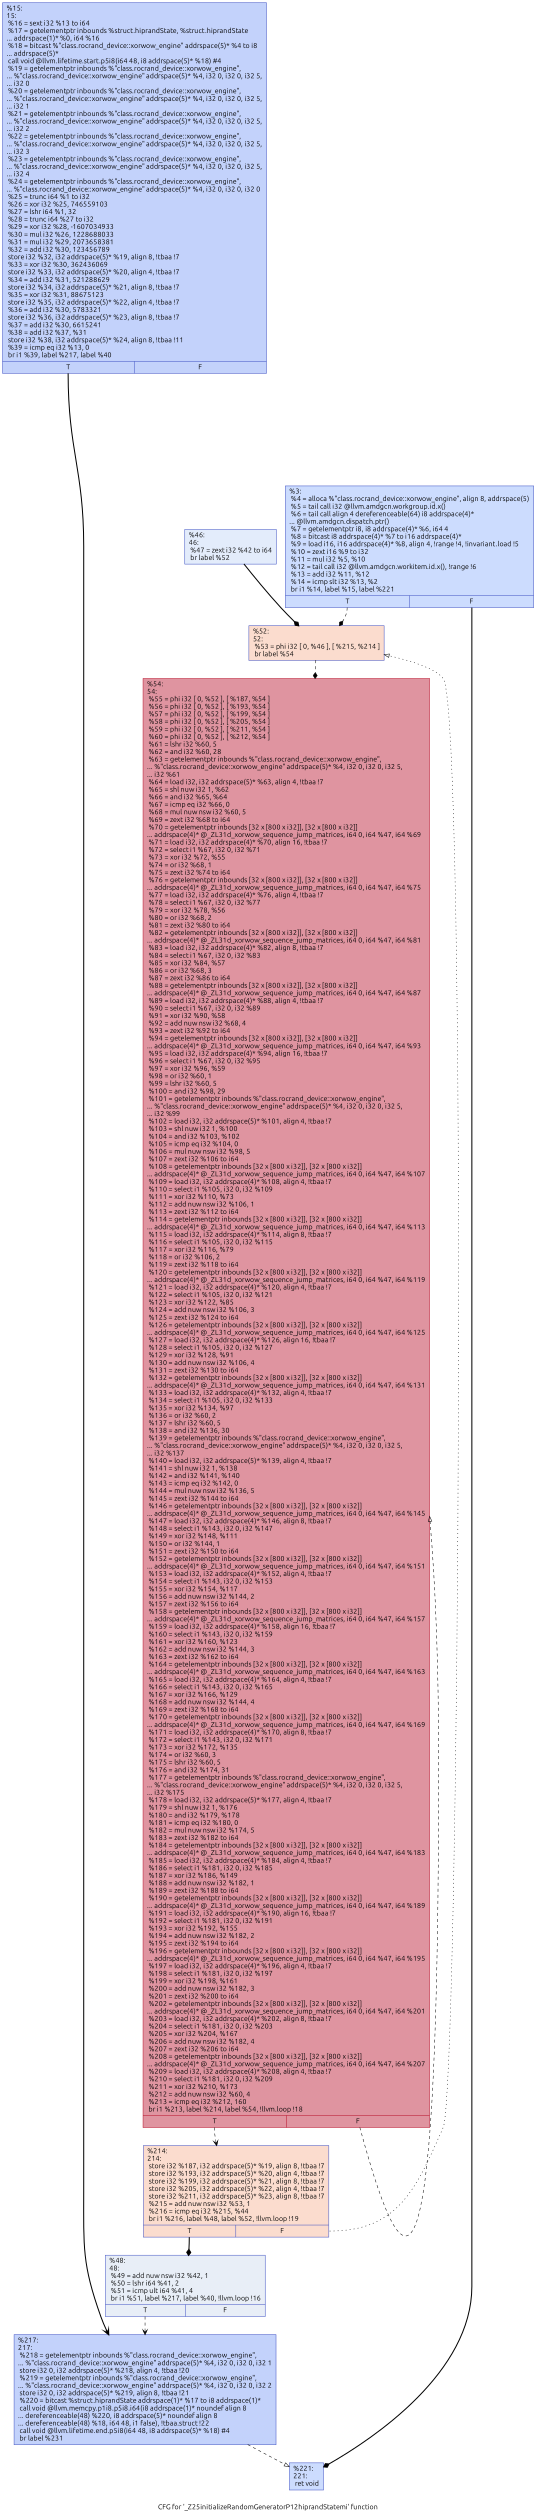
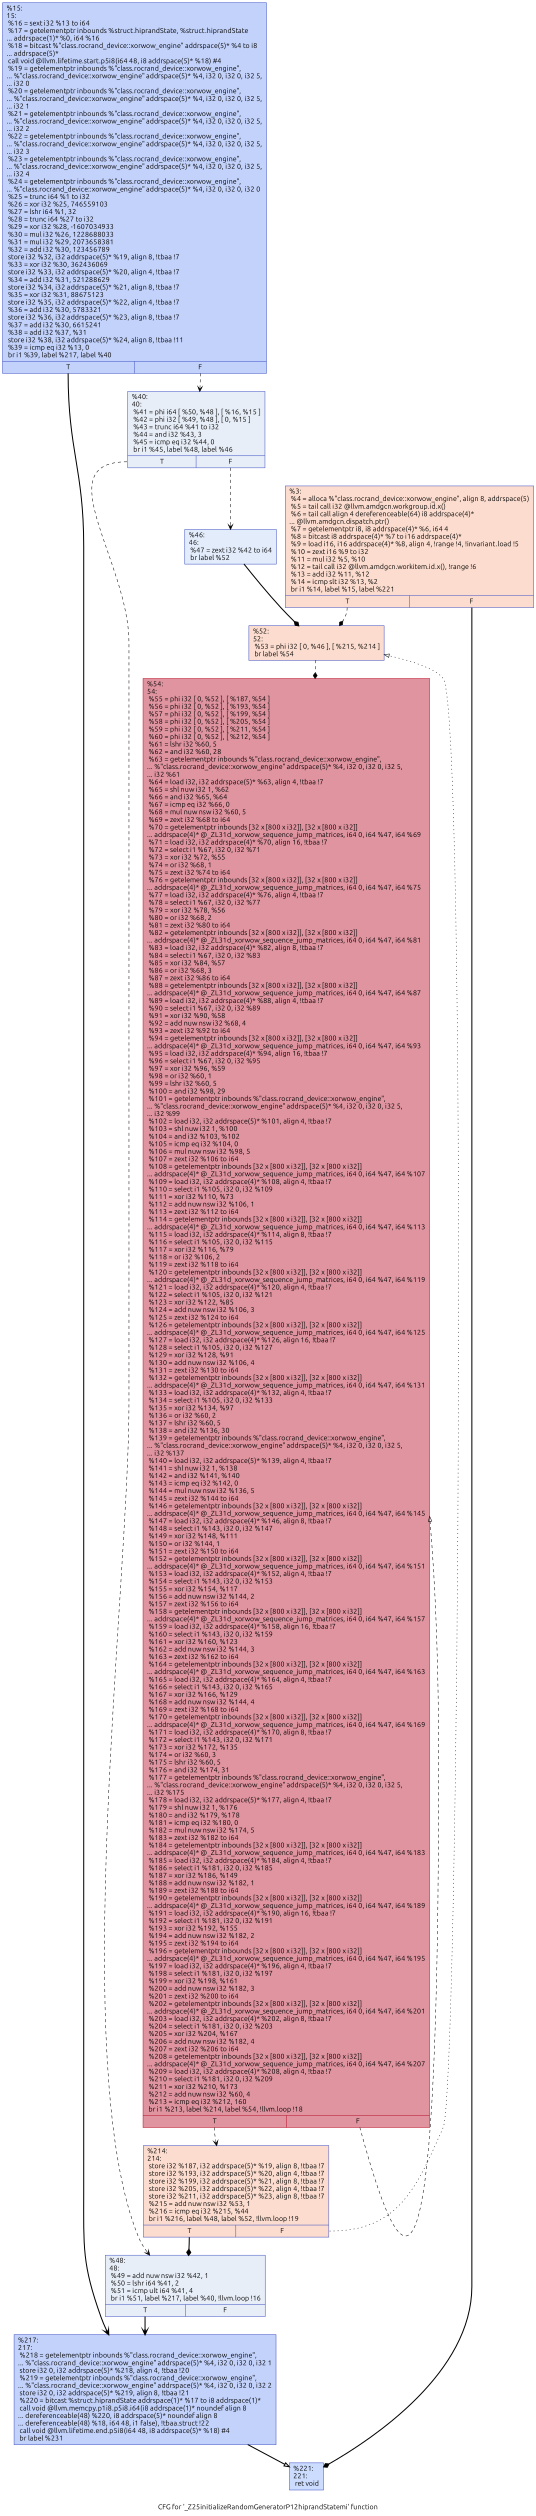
node "%40:": added
node "%3:": fillcolor #8caffe70 -> #f7af9170
edge "%48:" -> "%217:": style dashed -> bold
edge "%217:" -> "%221:": style dashed -> bold
